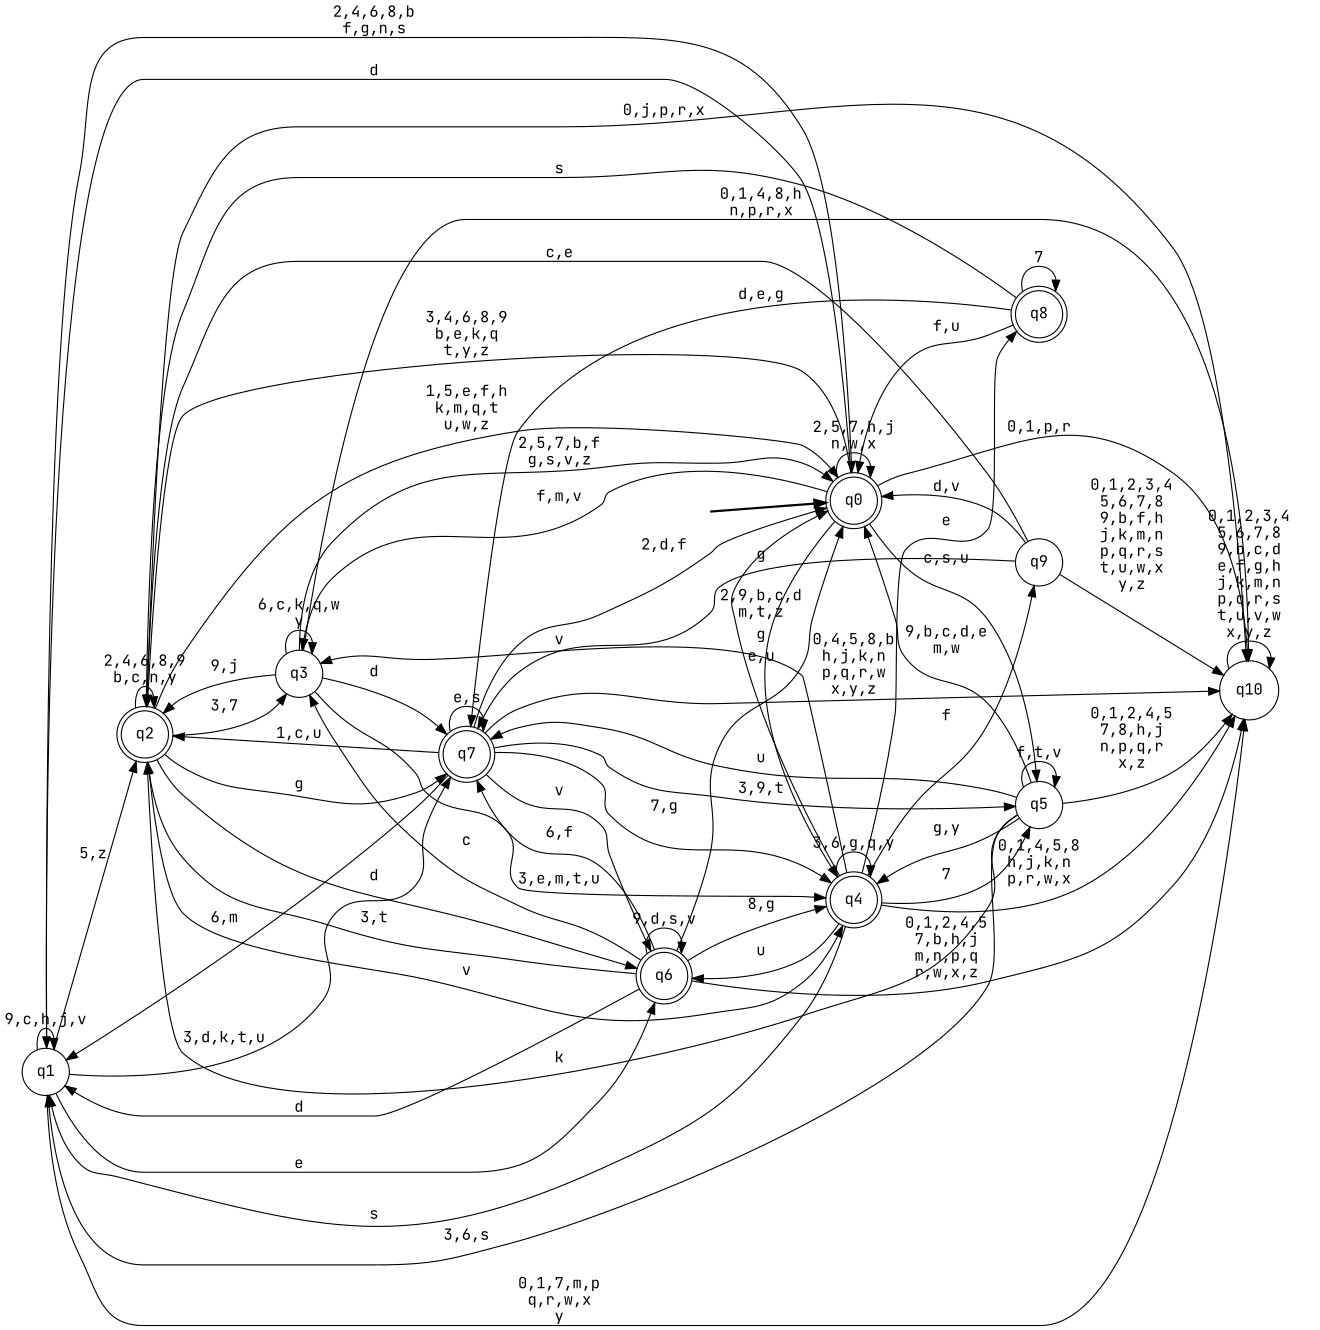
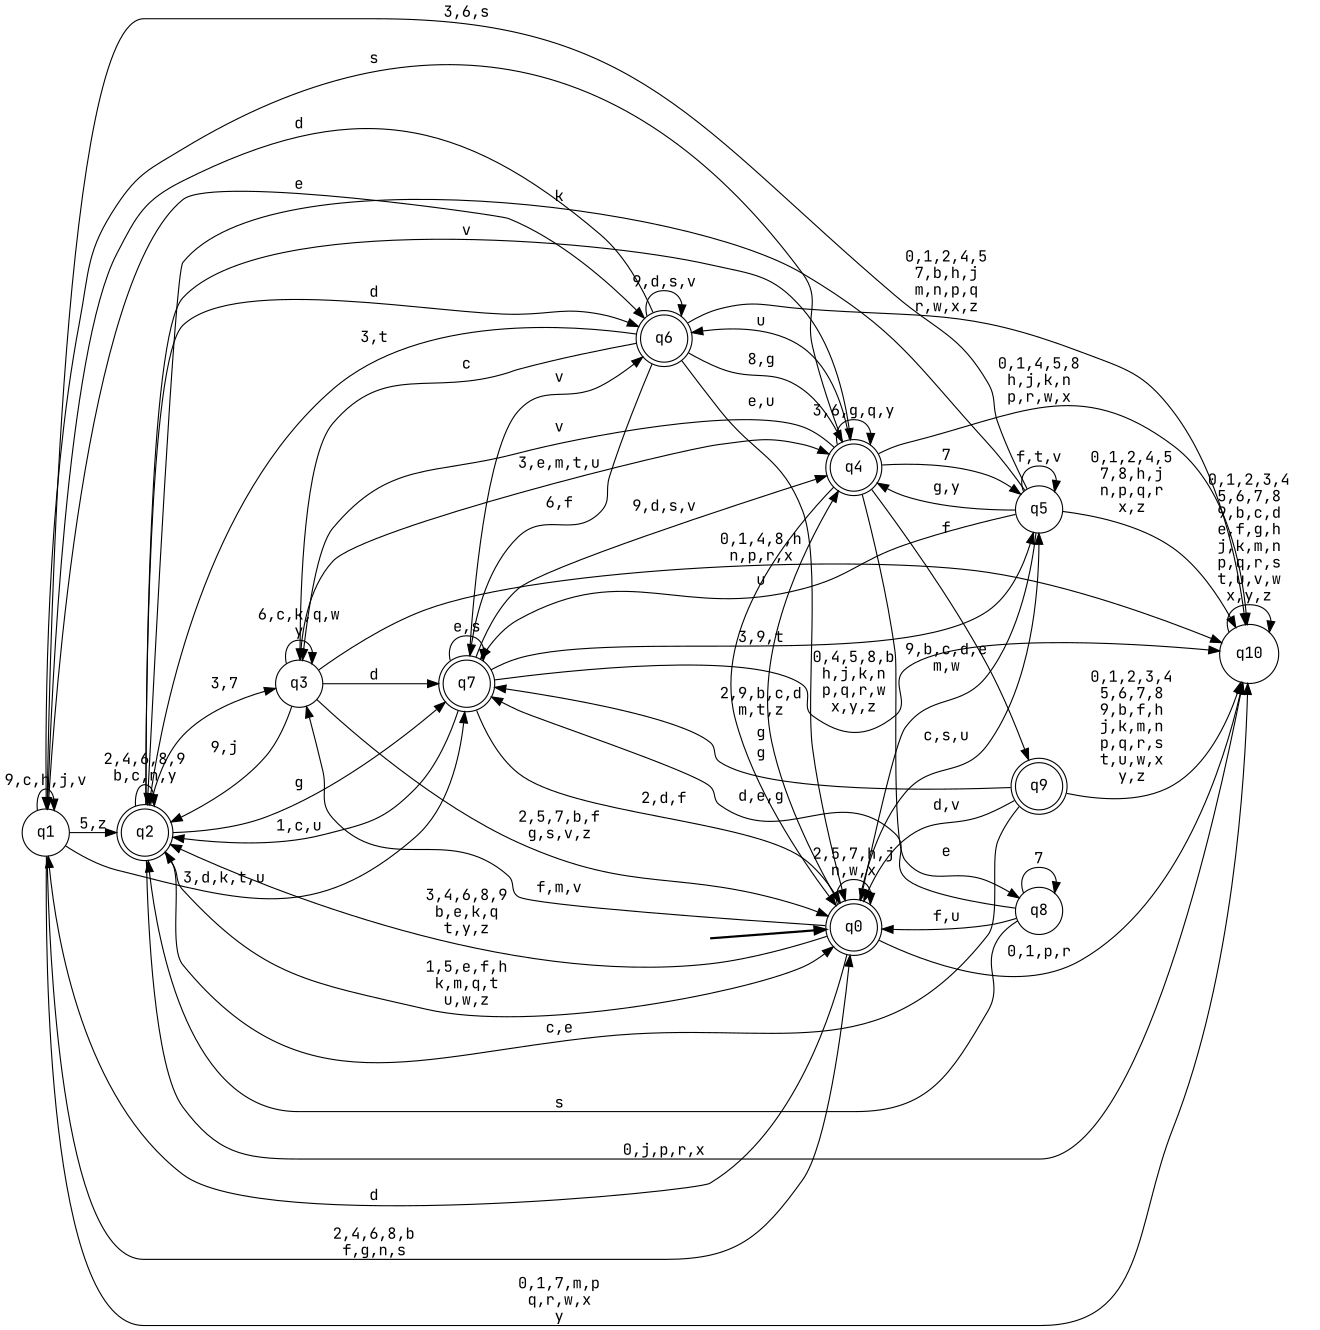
node "q8": shape doublecircle -> circle
node "q9": shape circle -> doublecircle
edge "q7" -> "q4": label "7,g" -> "9,d,s,v"
edge "q7" -> "q1": removed, label "6,m"
